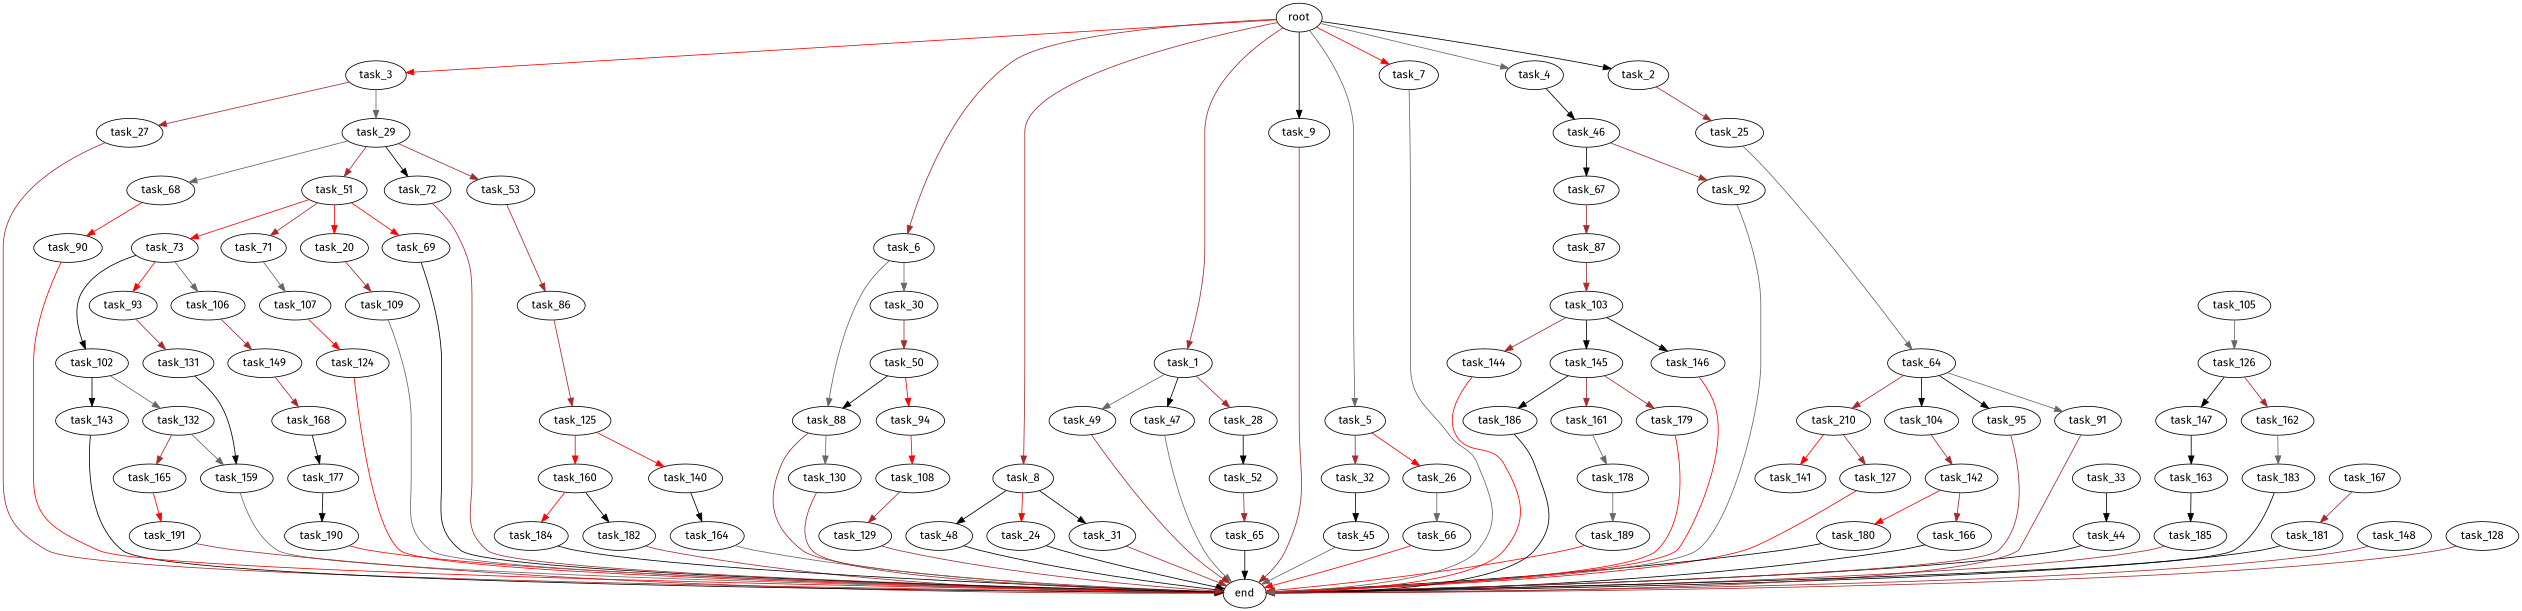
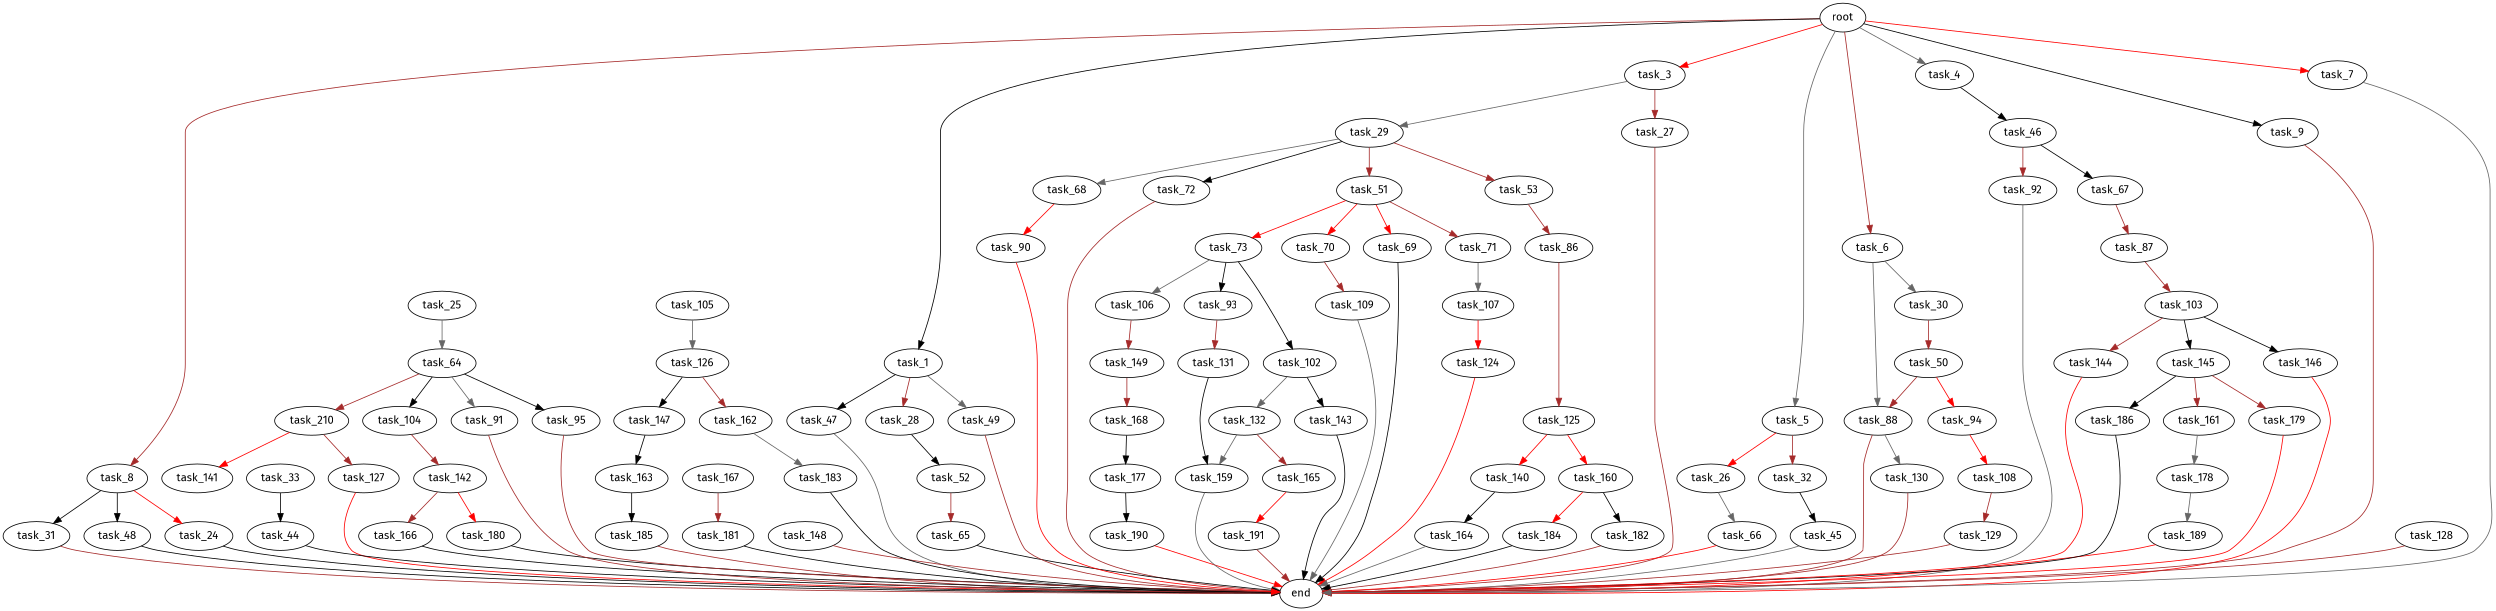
node "task_2": removed
edge "root" -> "task_1": color brown -> black
node "task_20": label "task_20" -> "task_70"
edge "task_73" -> "task_93": color red -> black
edge "task_50" -> "task_88": color black -> brown
